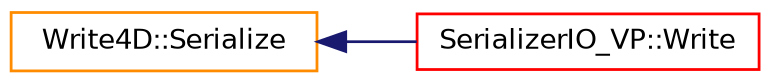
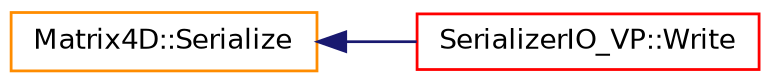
node "Write4D::Serialize": label "Write4D::Serialize" -> "Matrix4D::Serialize"
